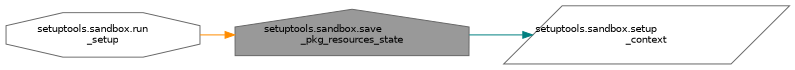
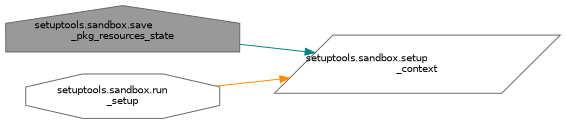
edge "setuptools.sandbox.run _setup" -> "setuptools.sandbox.save _pkg_resources_state": now "setuptools.sandbox.run _setup" -> "setuptools.sandbox.setup _context"
